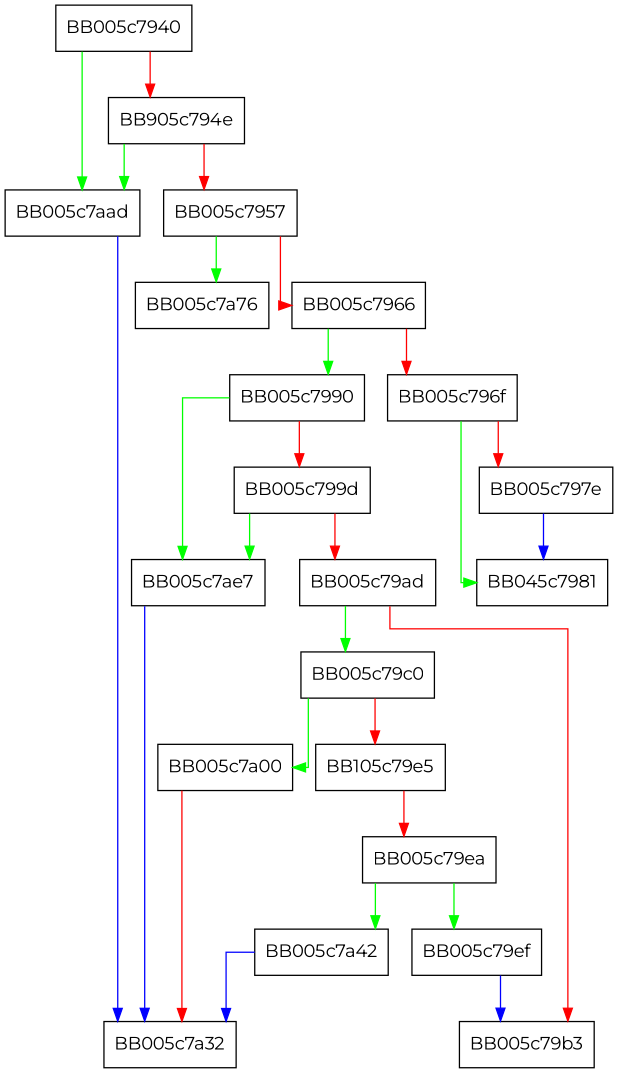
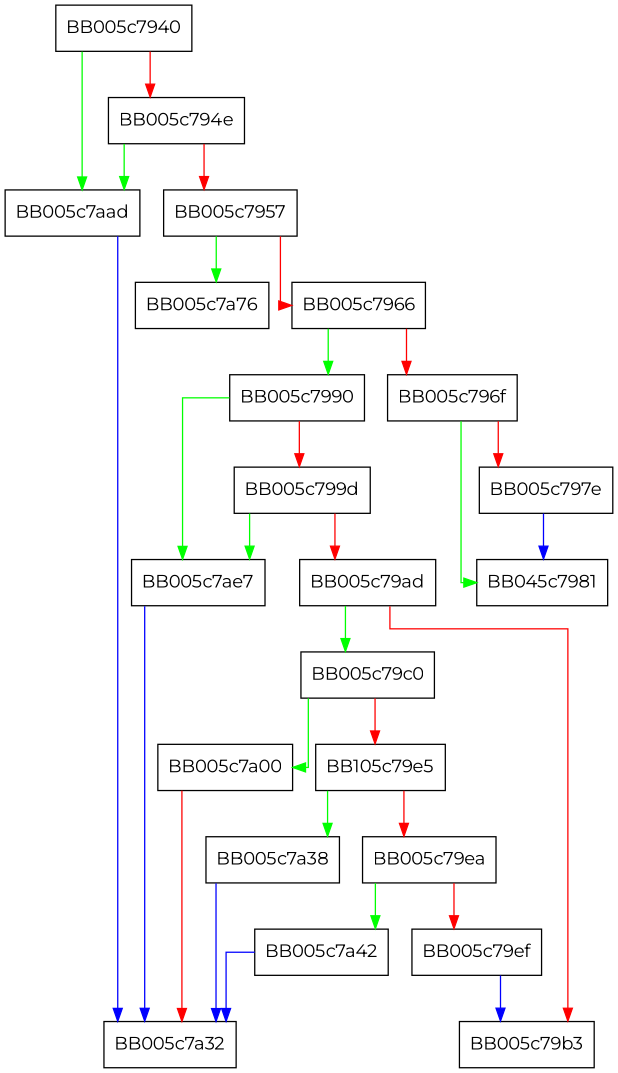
node "BB905c794e": label "BB905c794e" -> "BB005c794e"
node "BB005c7a38": added
edge "BB005c79ea" -> "BB005c79ef": color green -> red
